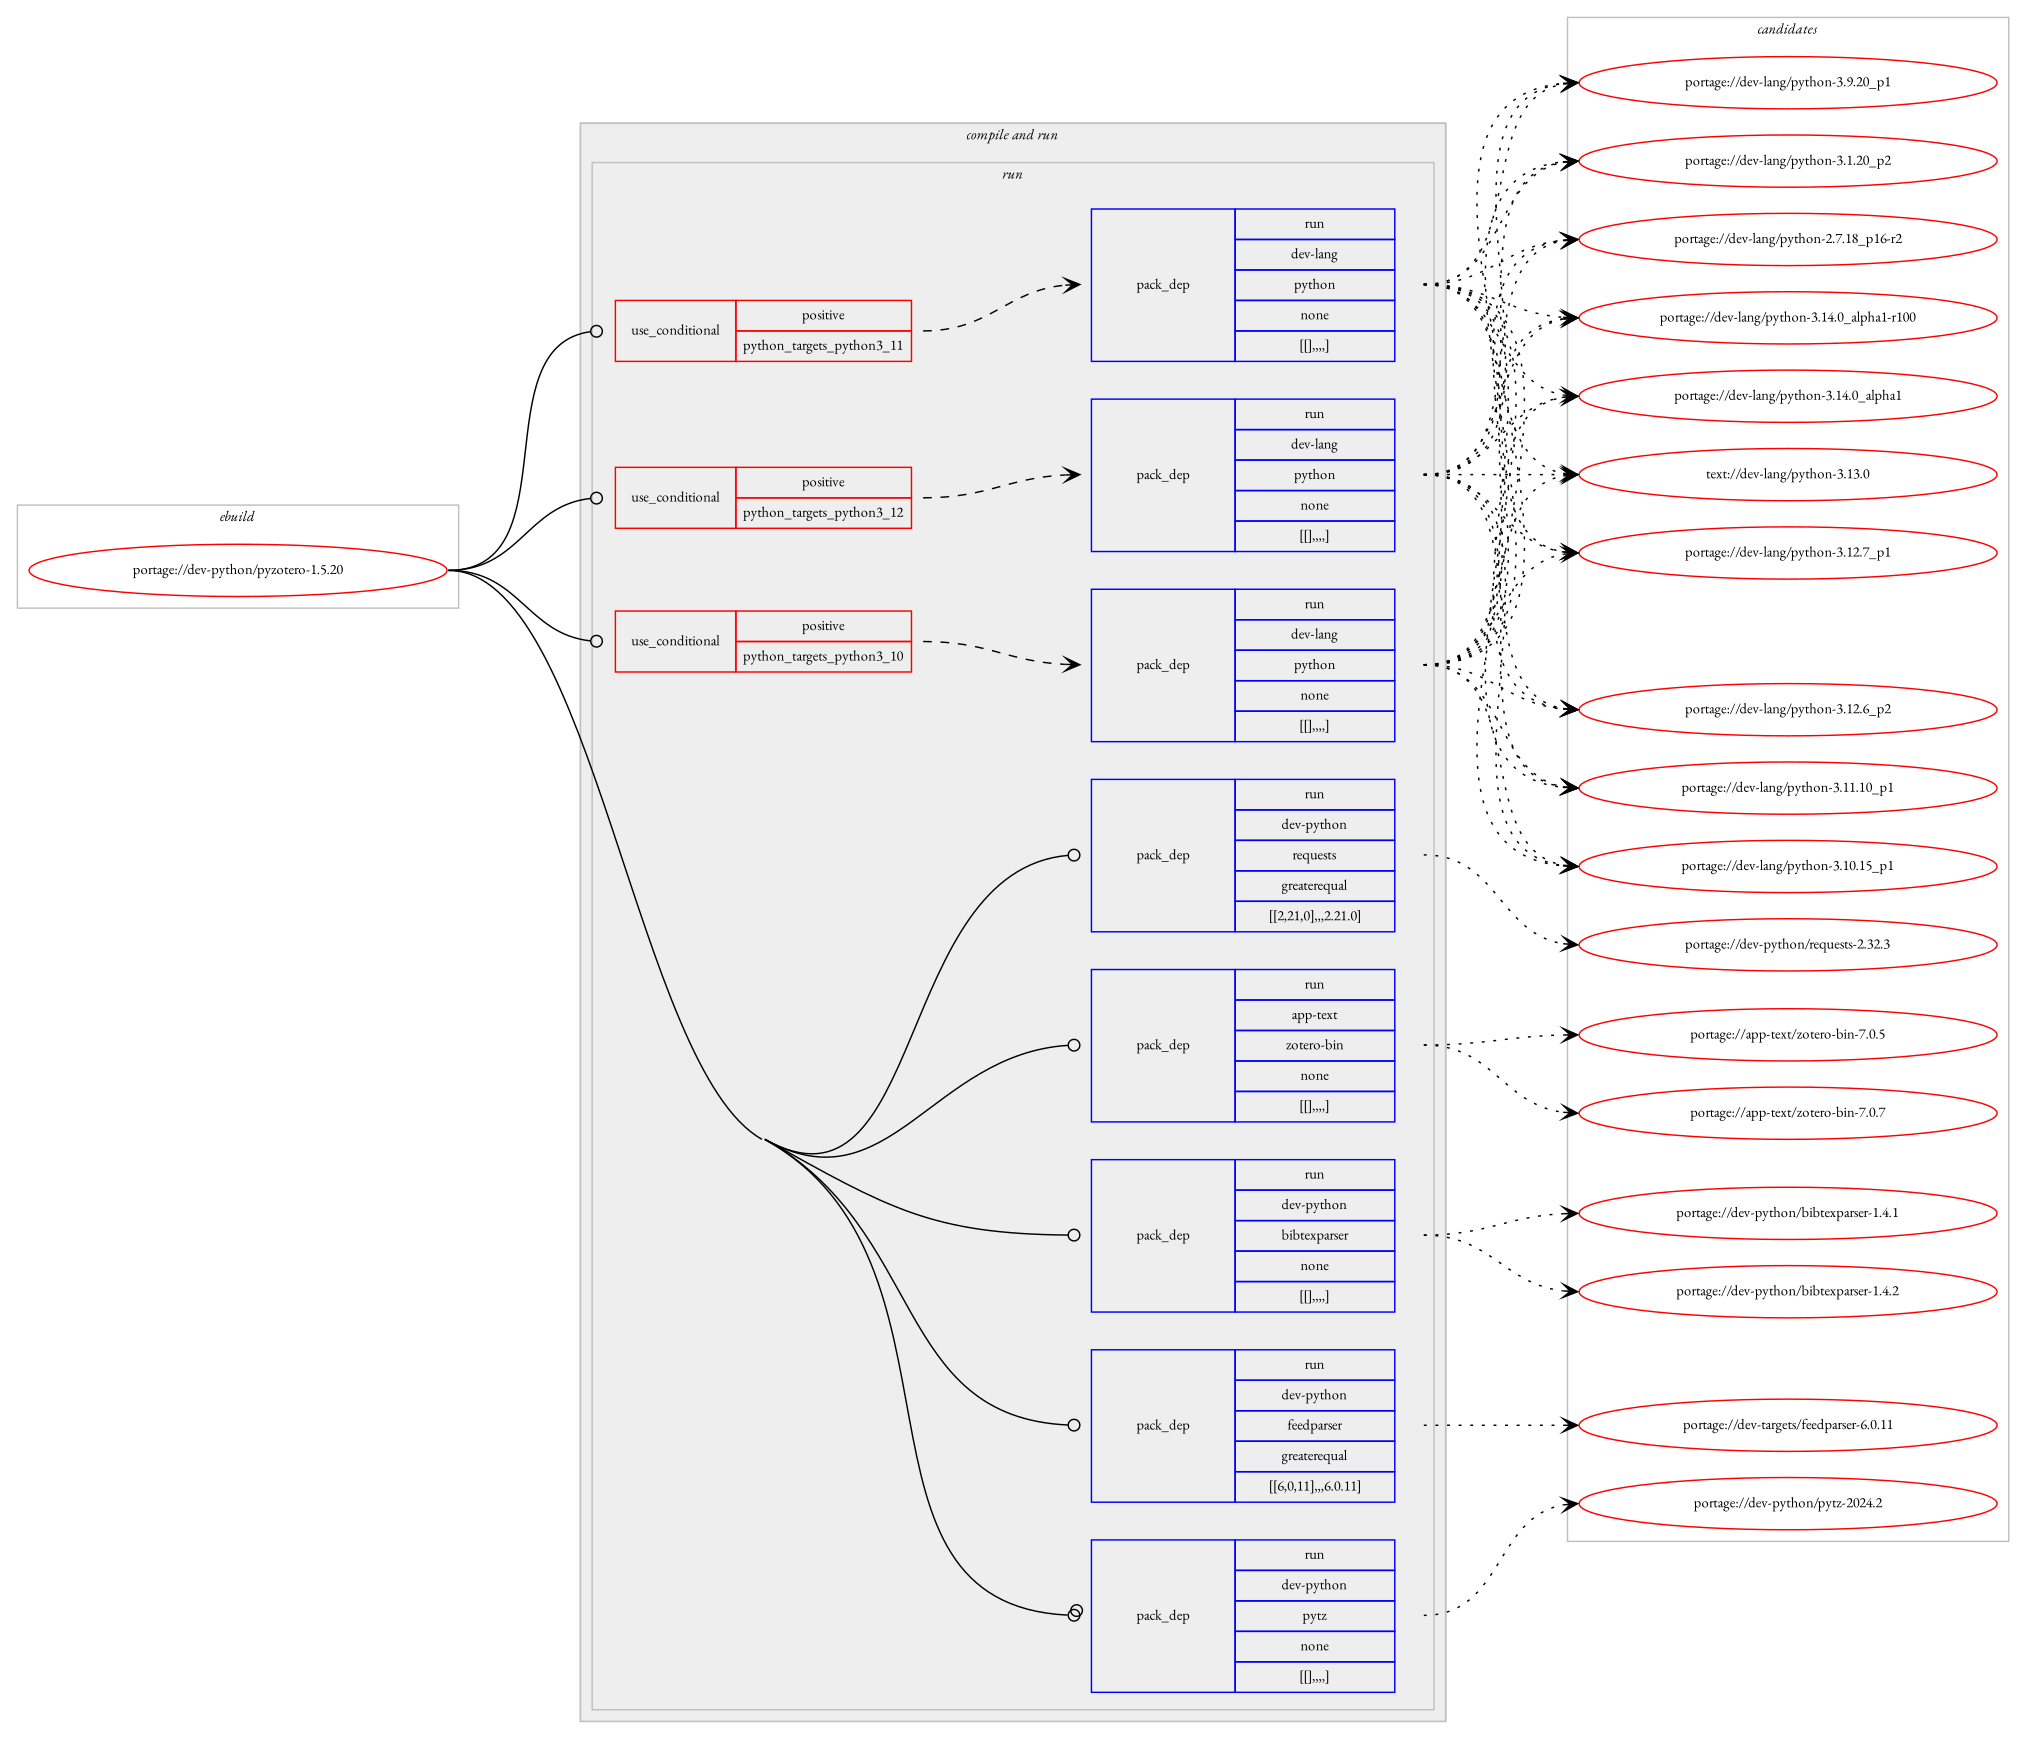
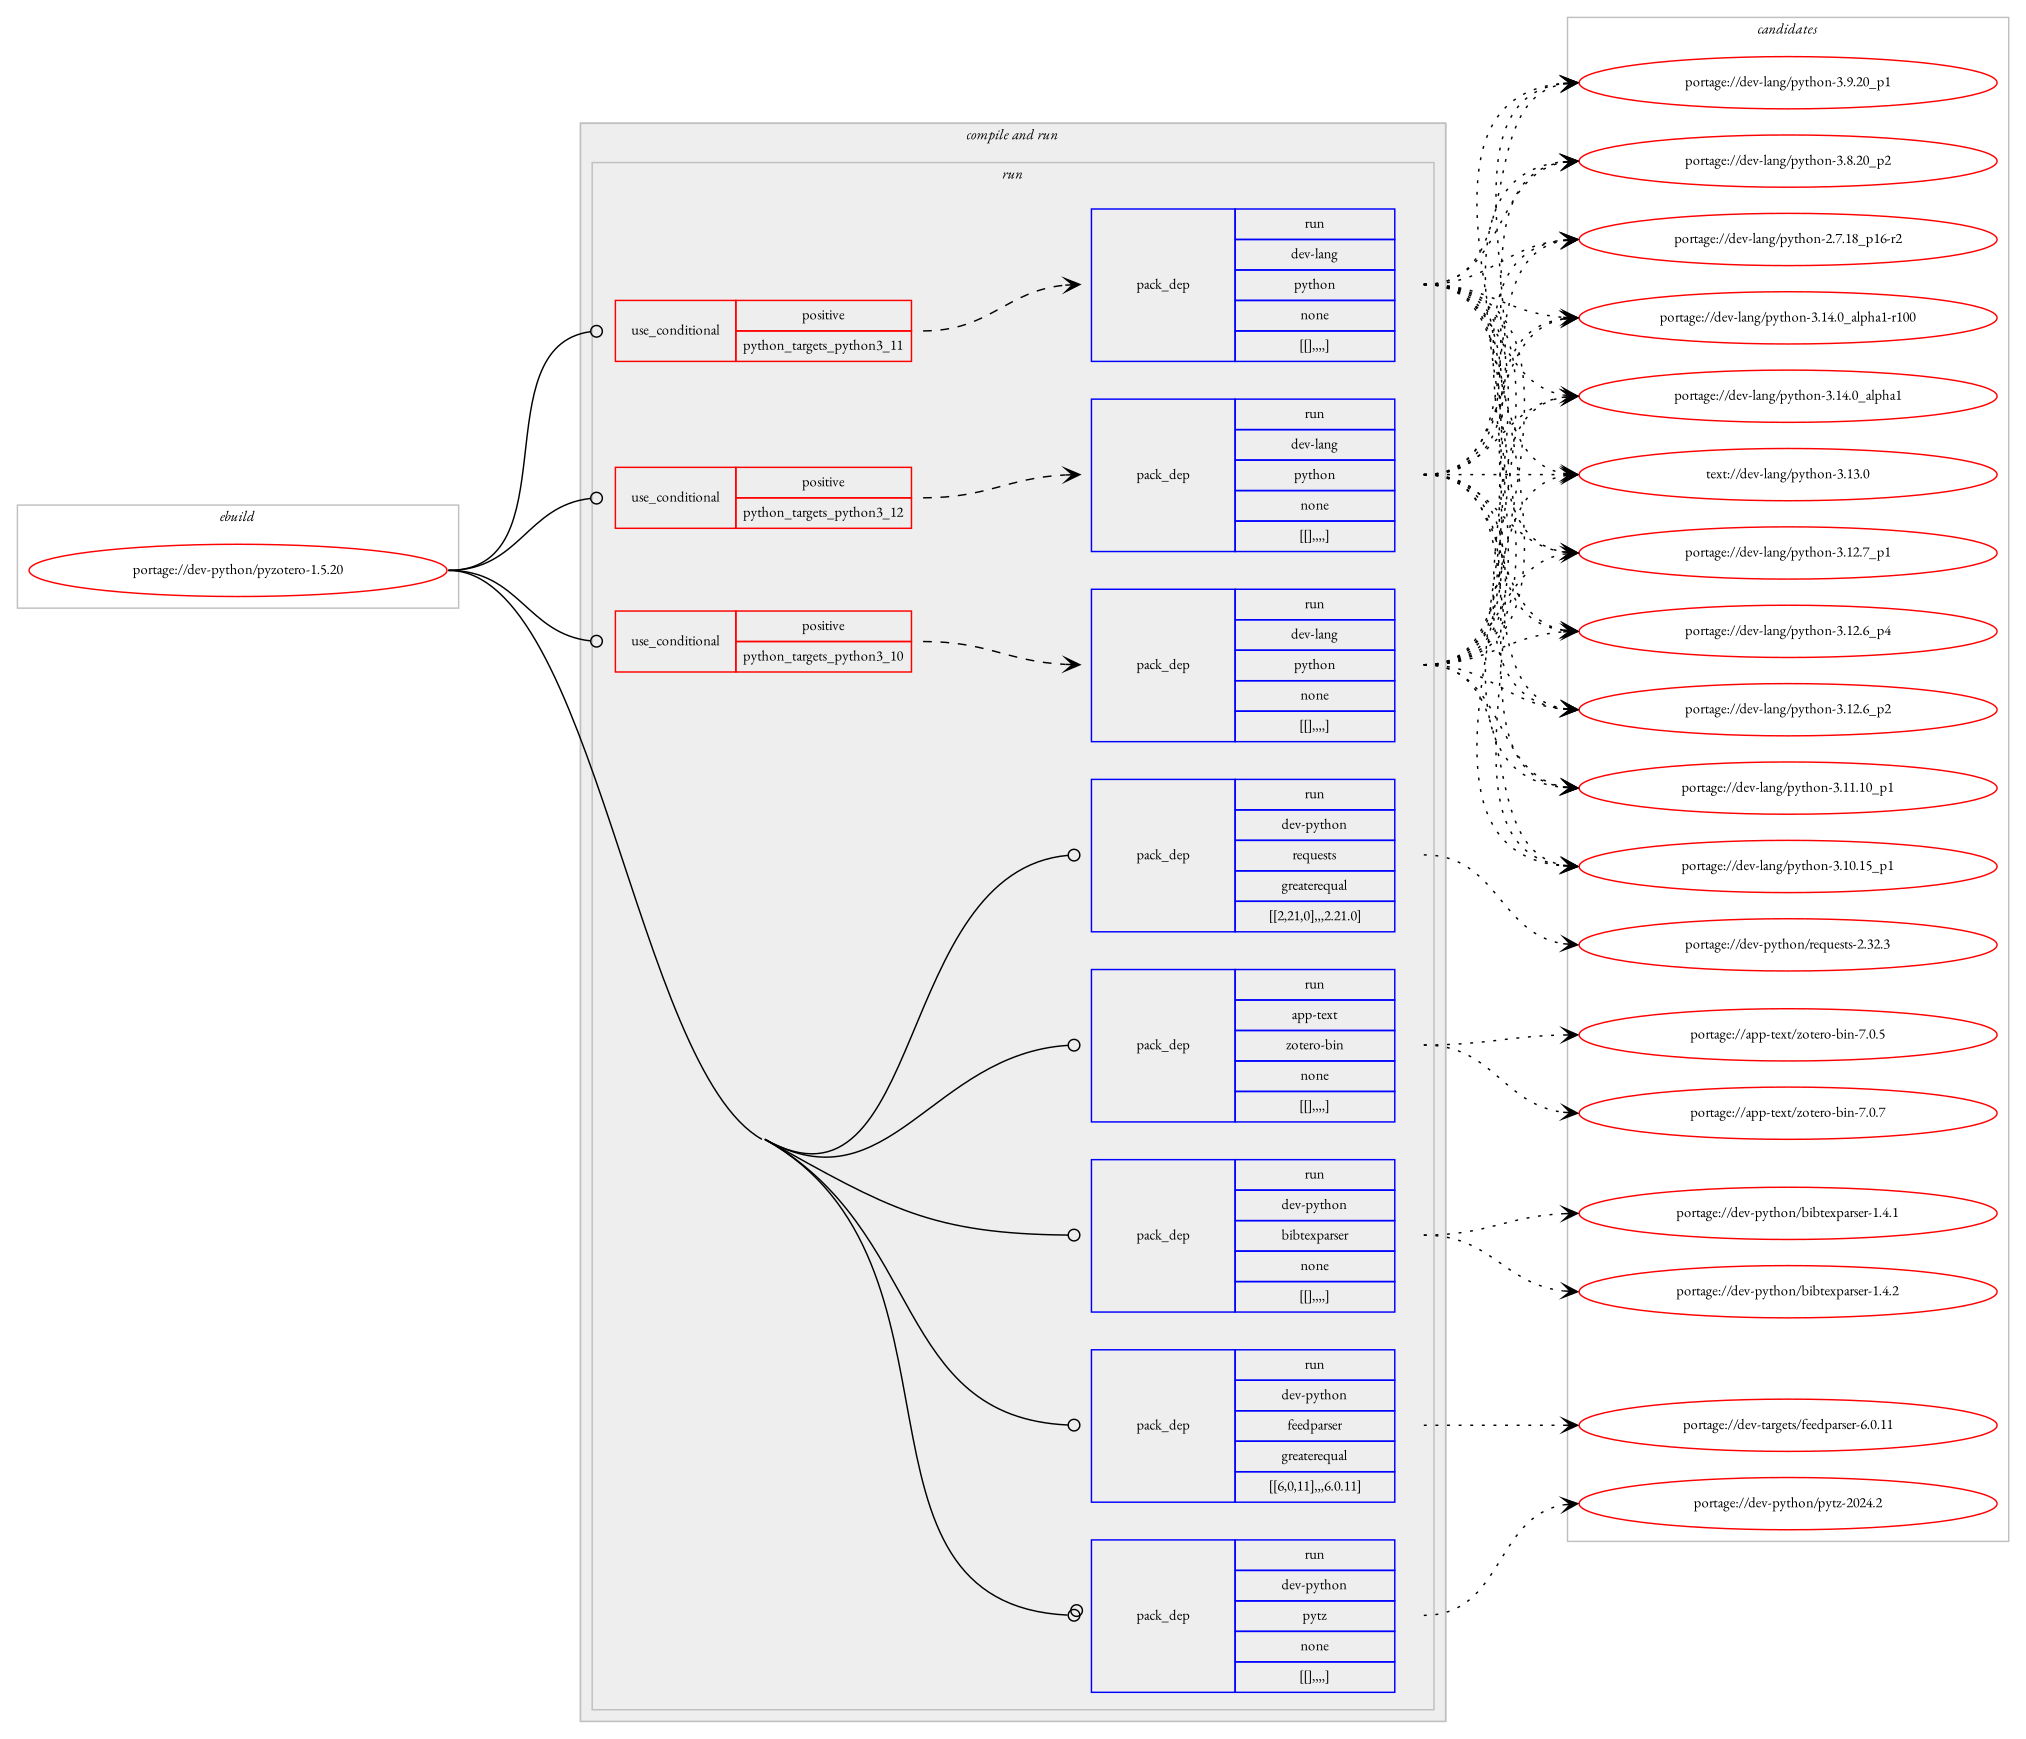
node "portage://dev-lang/python-3.1.20_p2": label "portage://dev-lang/python-3.1.20_p2" -> "portage://dev-lang/python-3.8.20_p2"
node "portage://dev-lang/python-3.12.6_p4": added
